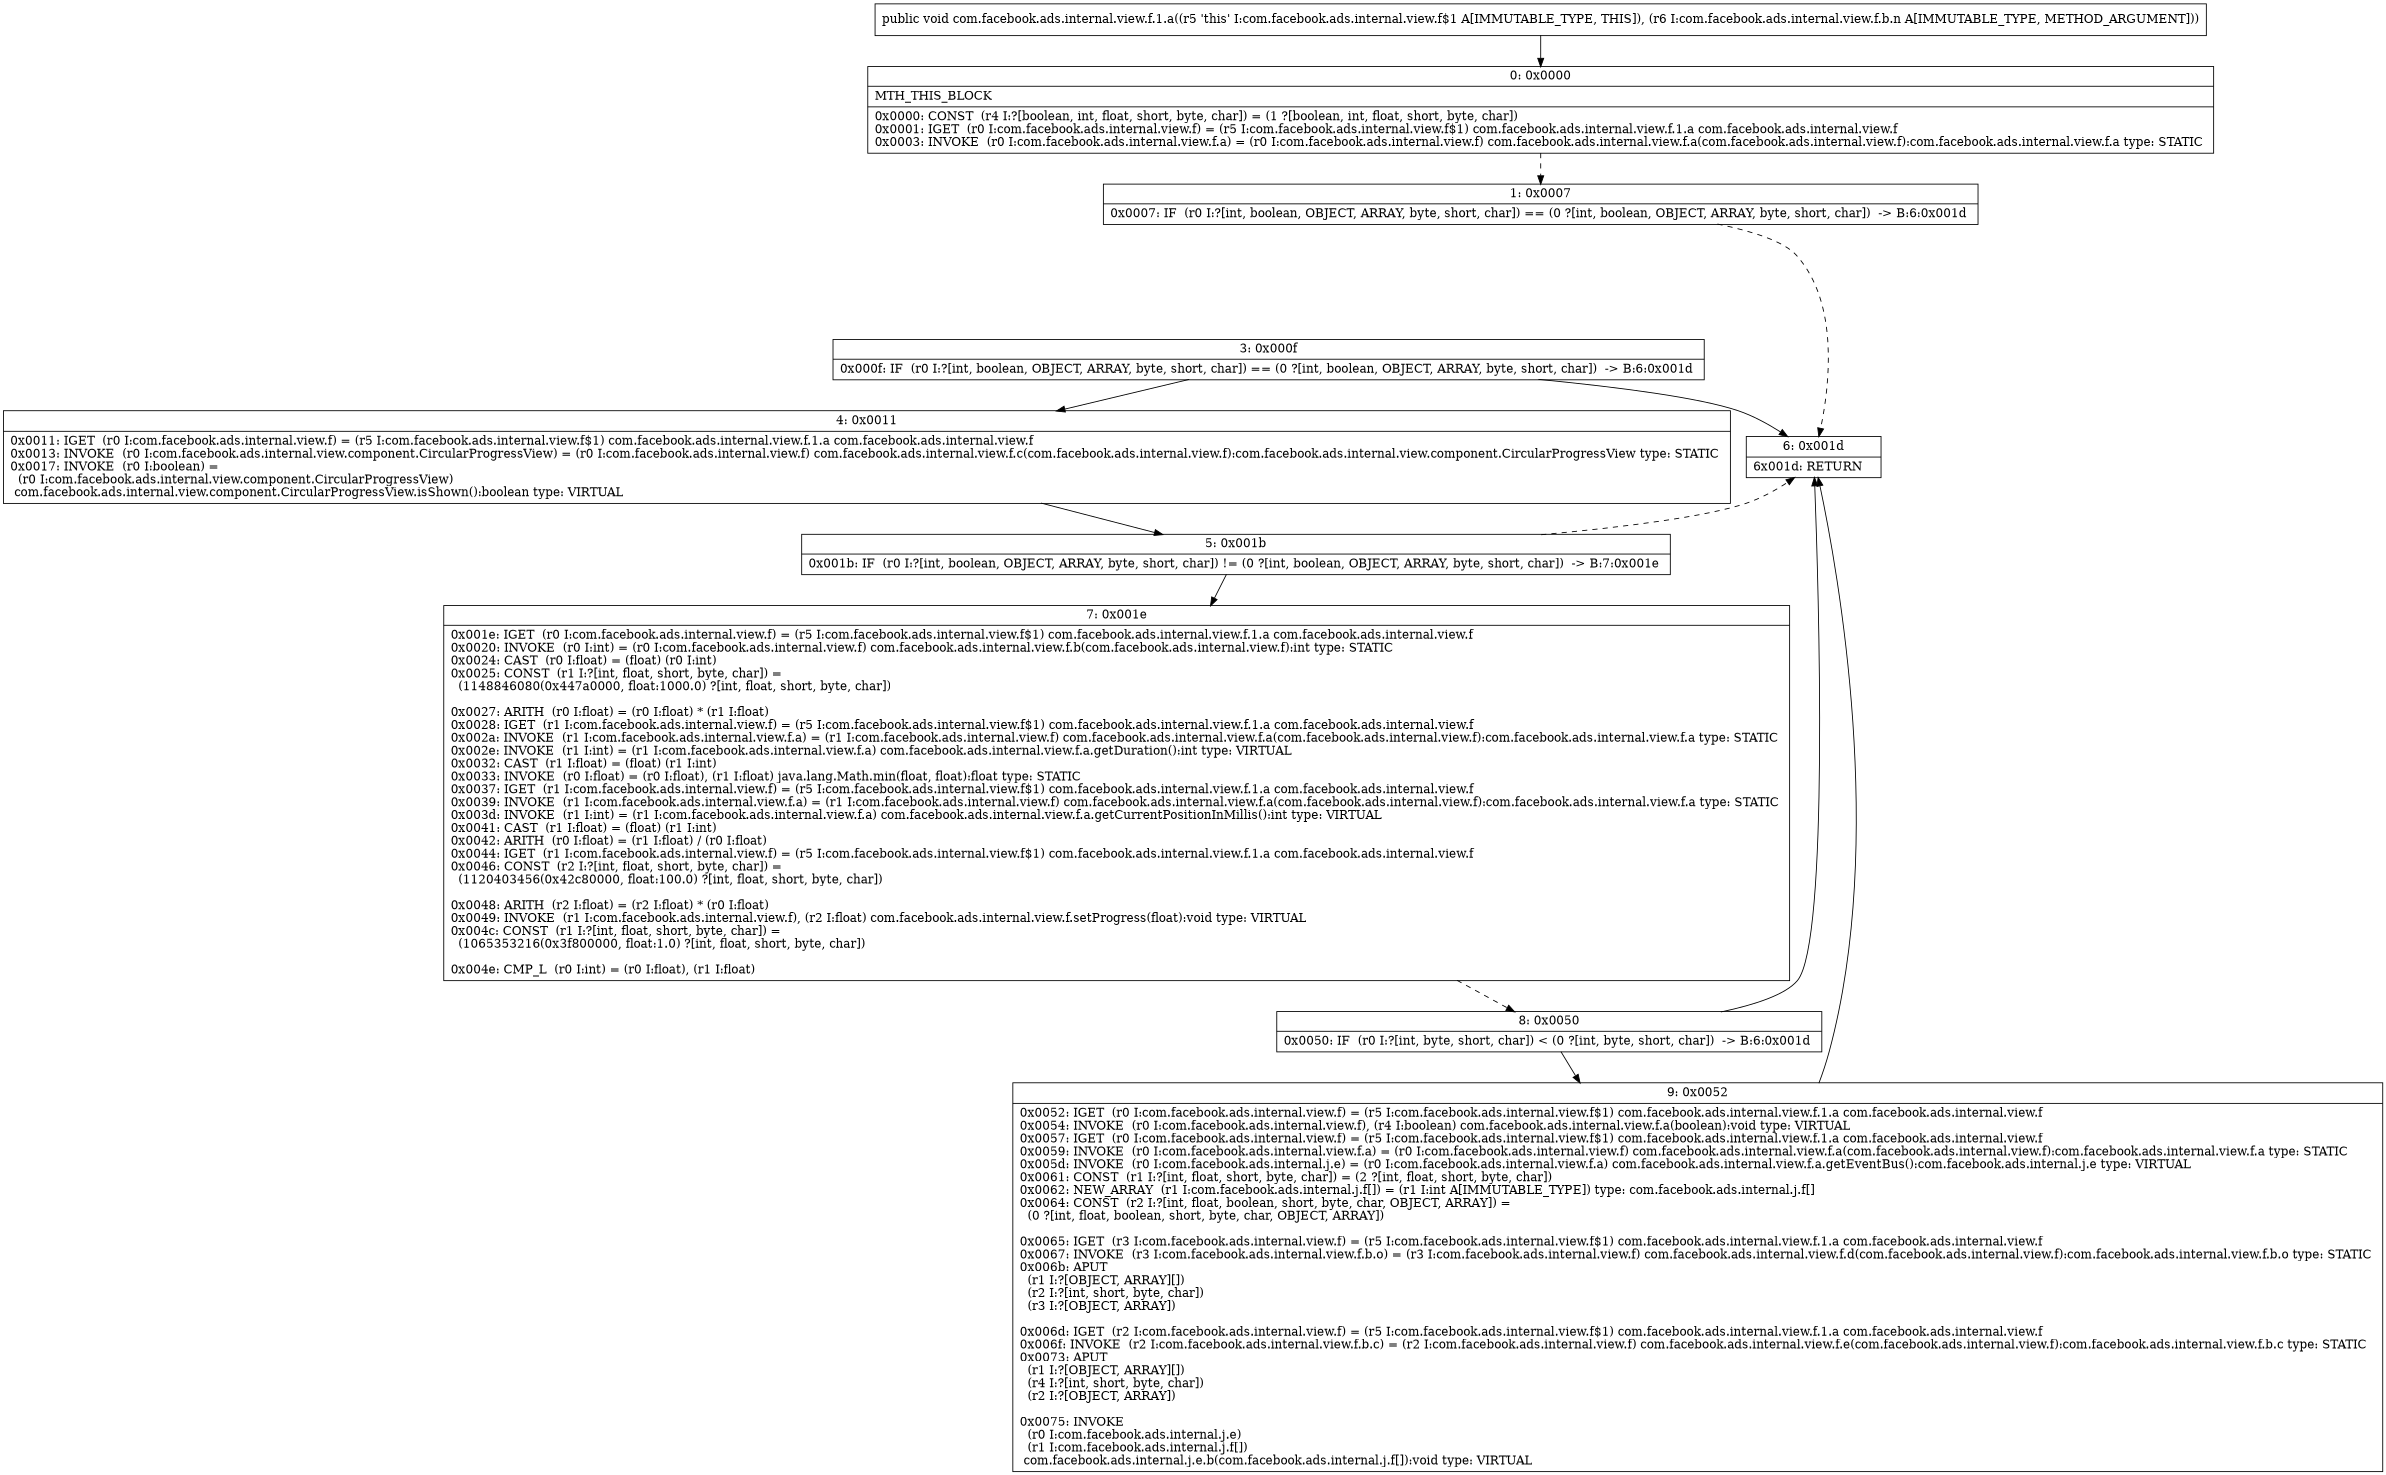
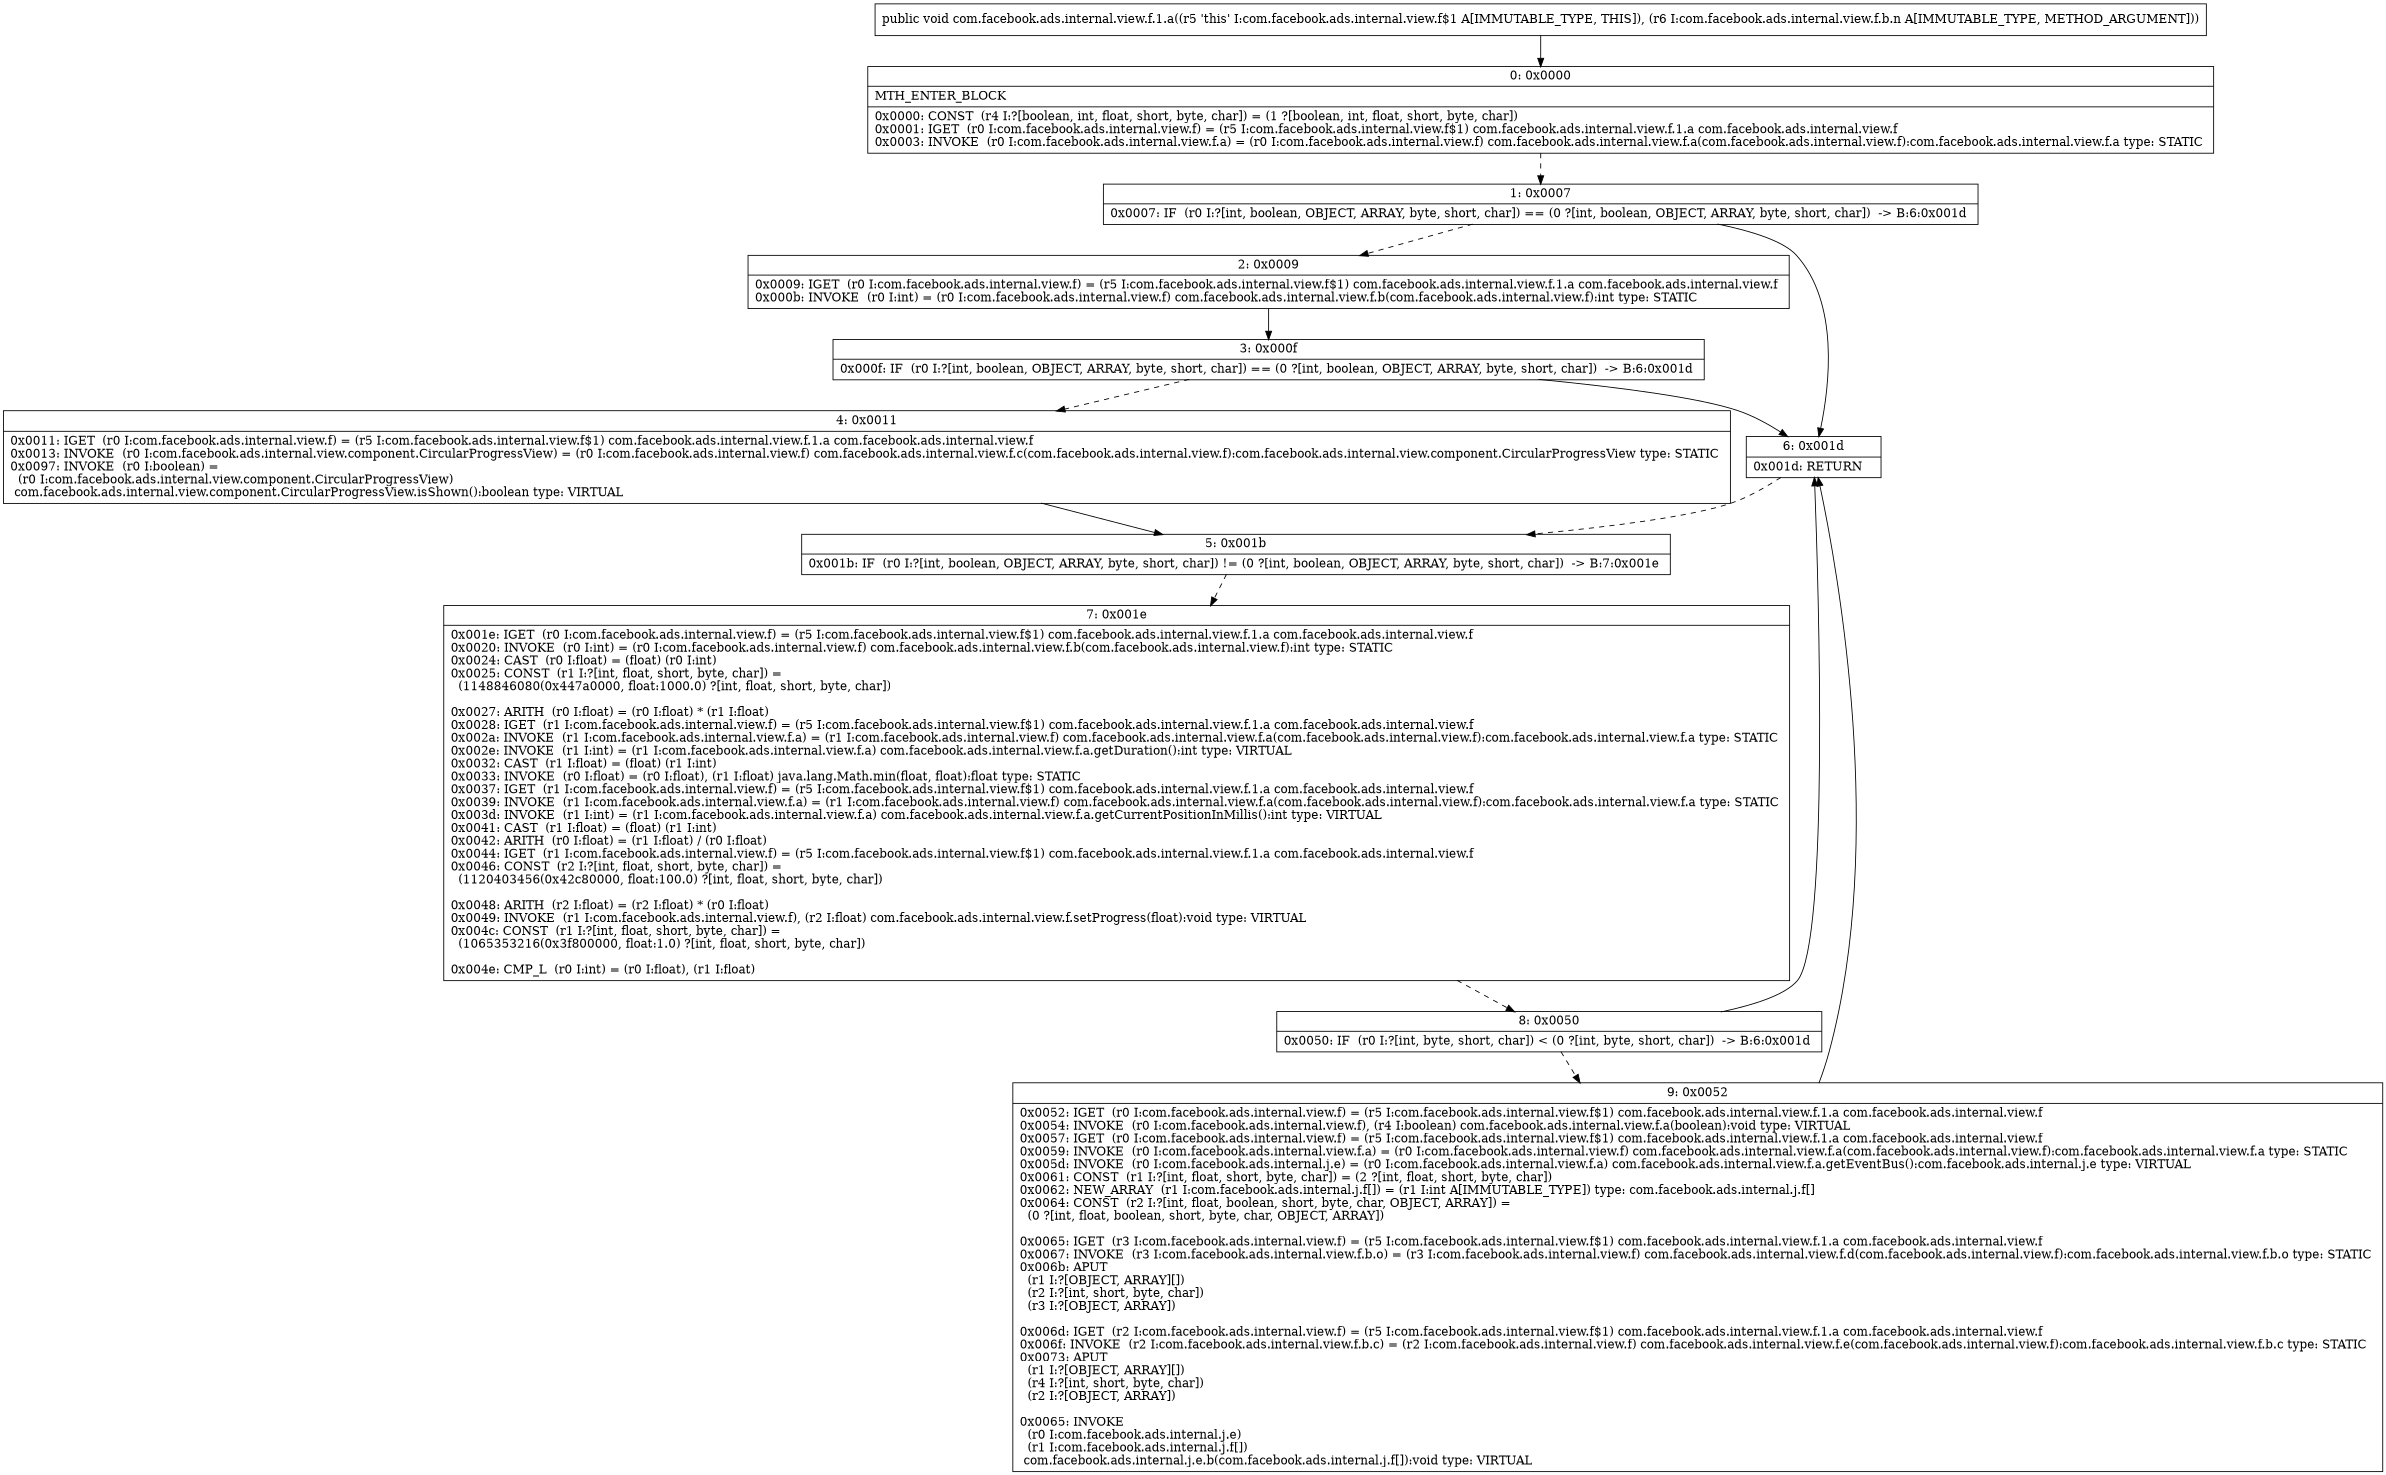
node "0: 0x0000": text "MTH_THIS_BLOCK" -> "MTH_ENTER_BLOCK"
node "2: 0x0009": added
edge "1: 0x0007" -> "6: 0x001d": style dashed -> solid
edge "3: 0x000f" -> "4: 0x0011": style solid -> dashed
node "4: 0x0011": text "0x0017: INVOKE  (r0 I:boolean) =" -> "0x0097: INVOKE  (r0 I:boolean) ="
node "6: 0x001d": text "6x001d: RETURN" -> "0x001d: RETURN"
edge "5: 0x001b" -> "6: 0x001d": reversed
edge "5: 0x001b" -> "7: 0x001e": style solid -> dashed
edge "8: 0x0050" -> "9: 0x0052": style solid -> dashed
node "9: 0x0052": text "0x0075: INVOKE" -> "0x0065: INVOKE"
